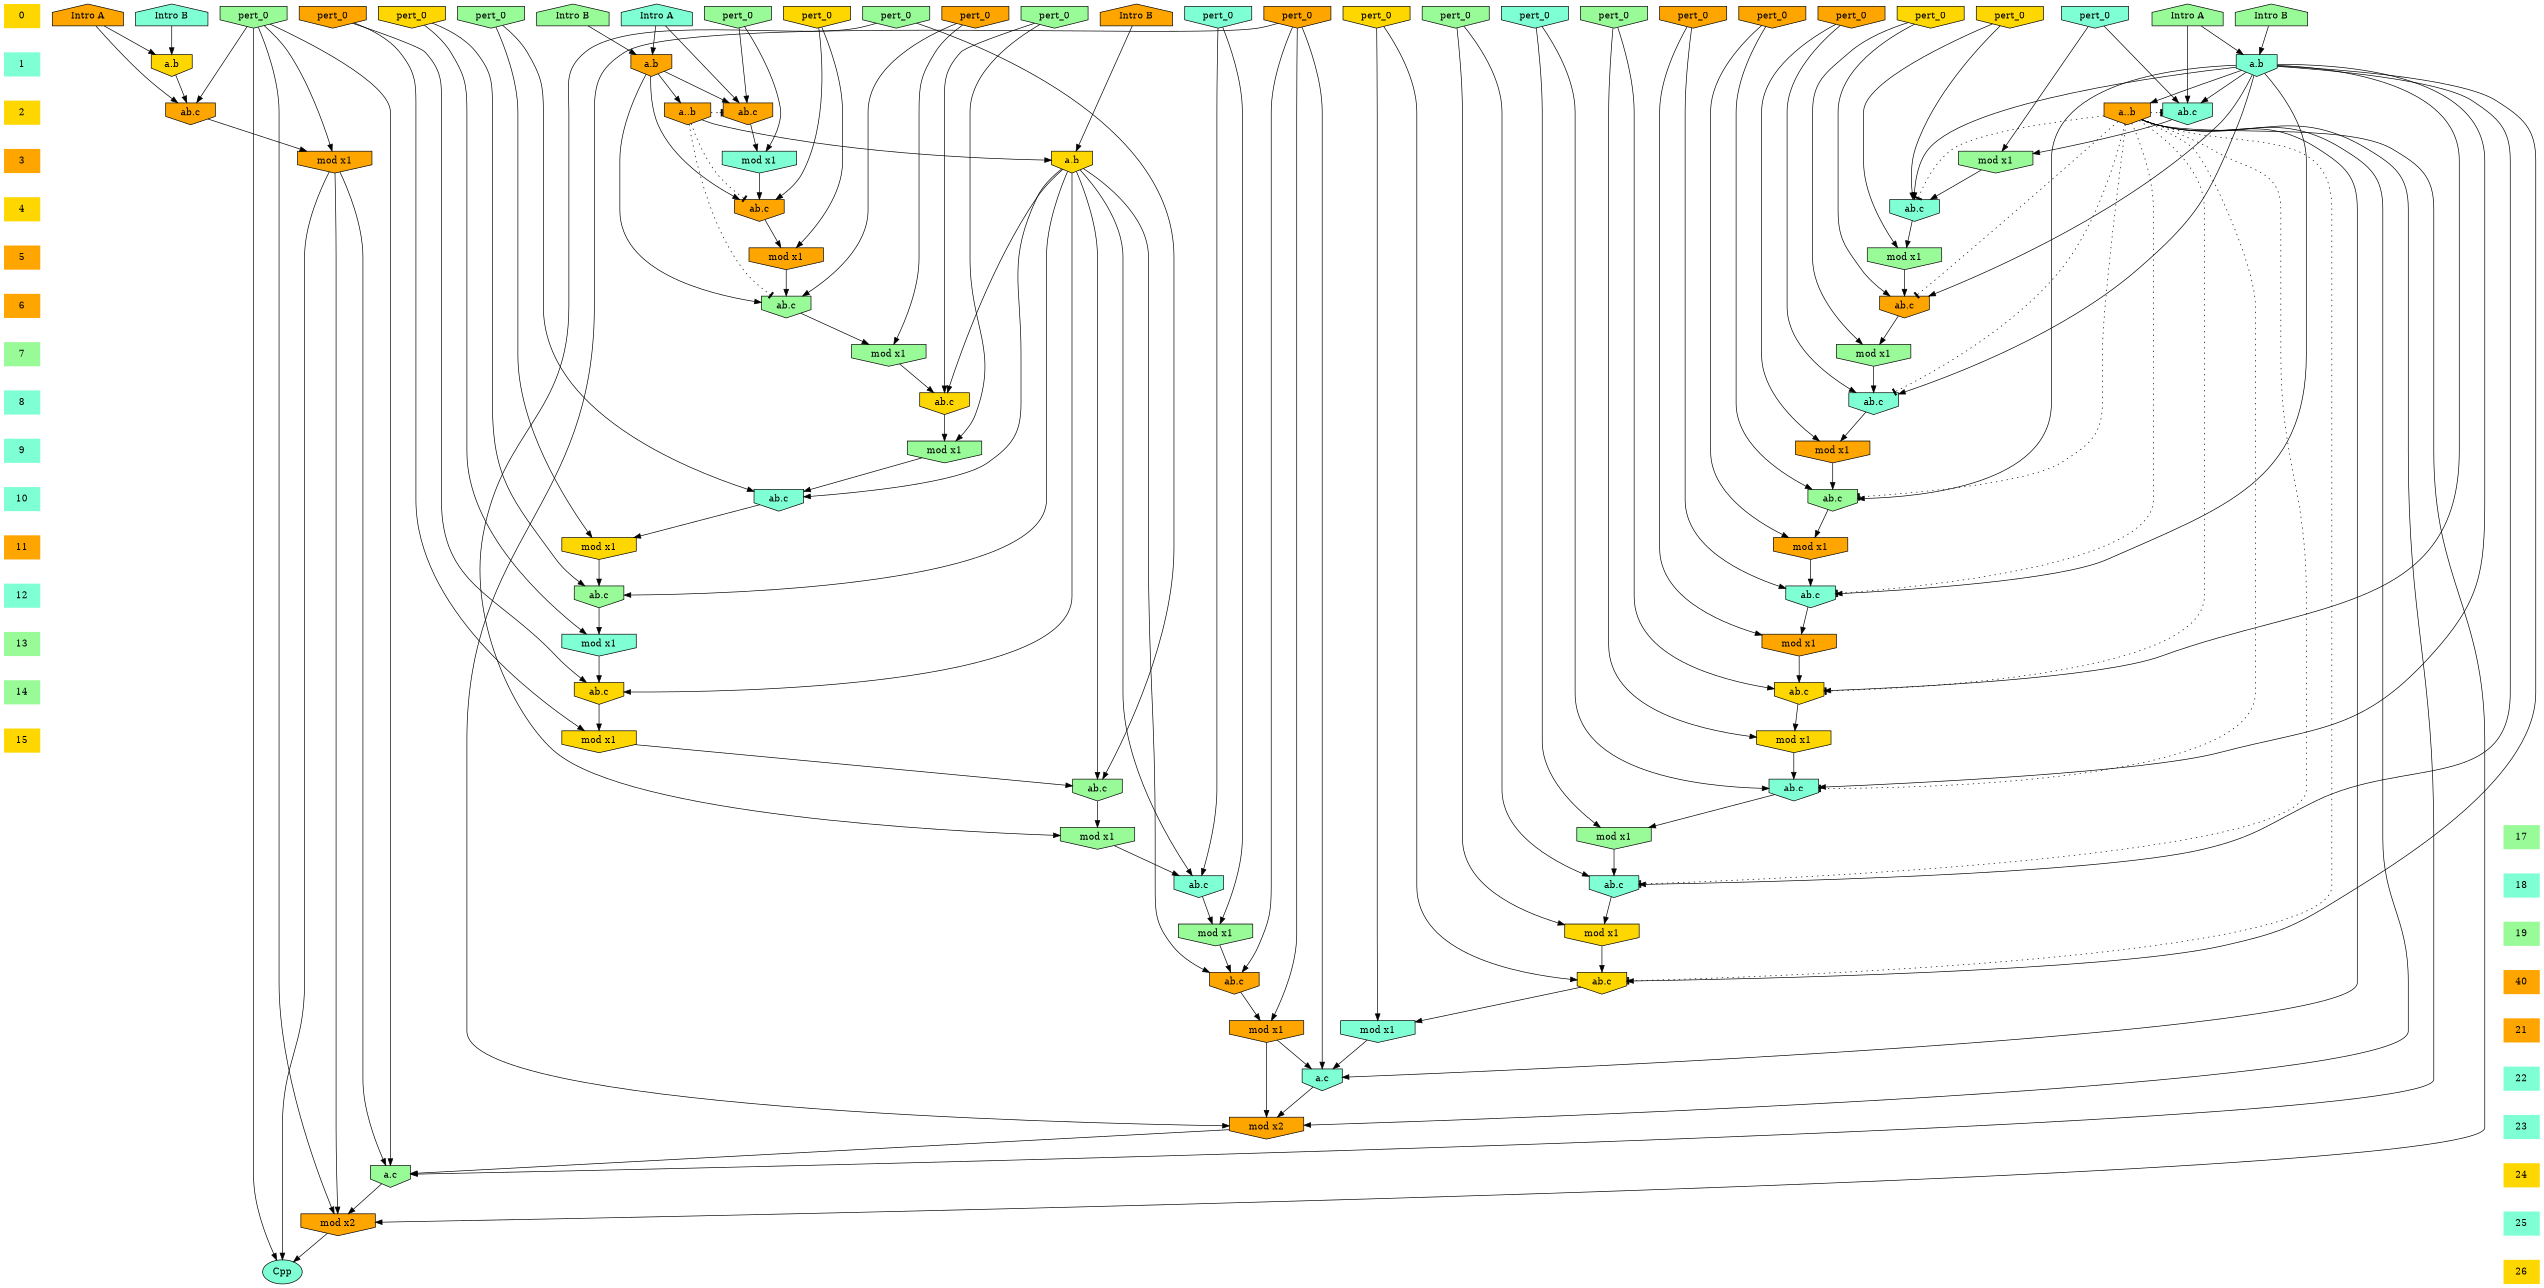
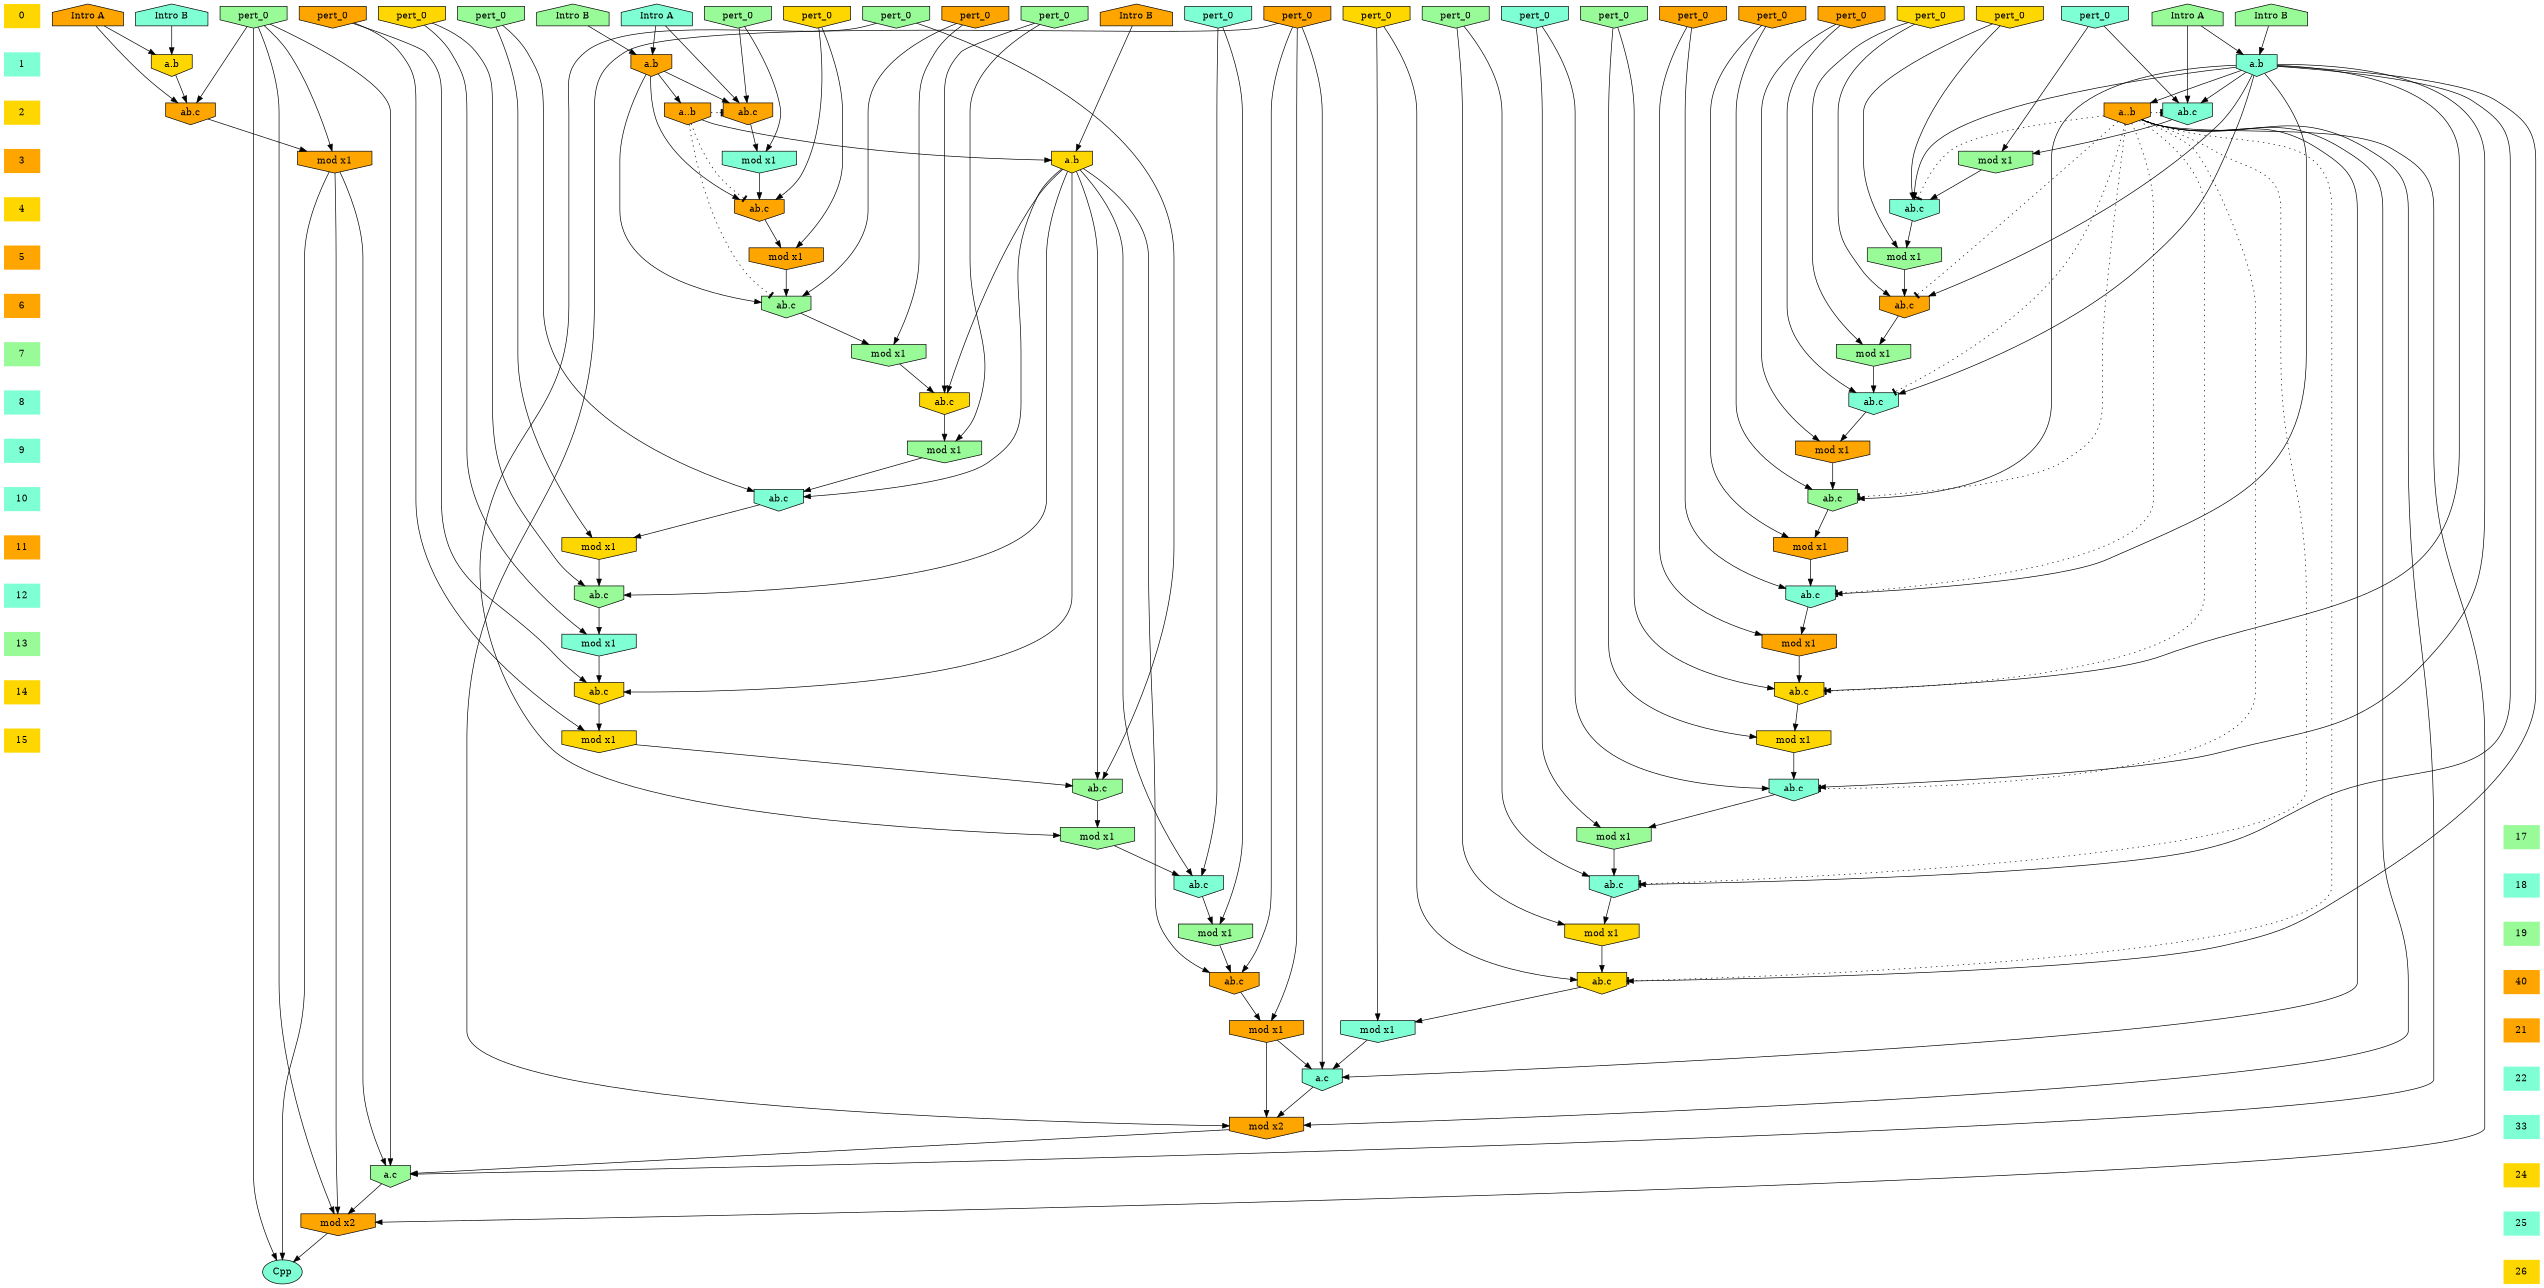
node "14": fillcolor palegreen -> gold
node "23": label "23" -> "33"
